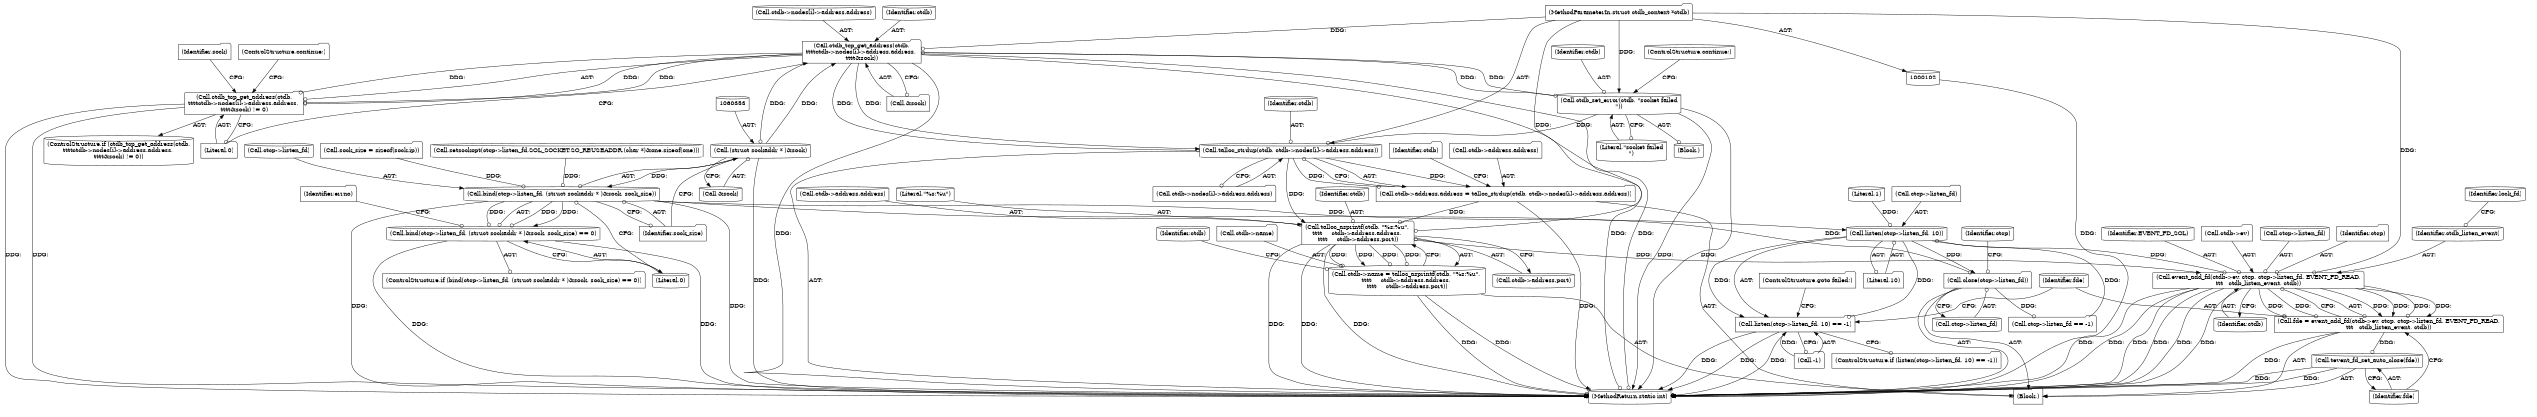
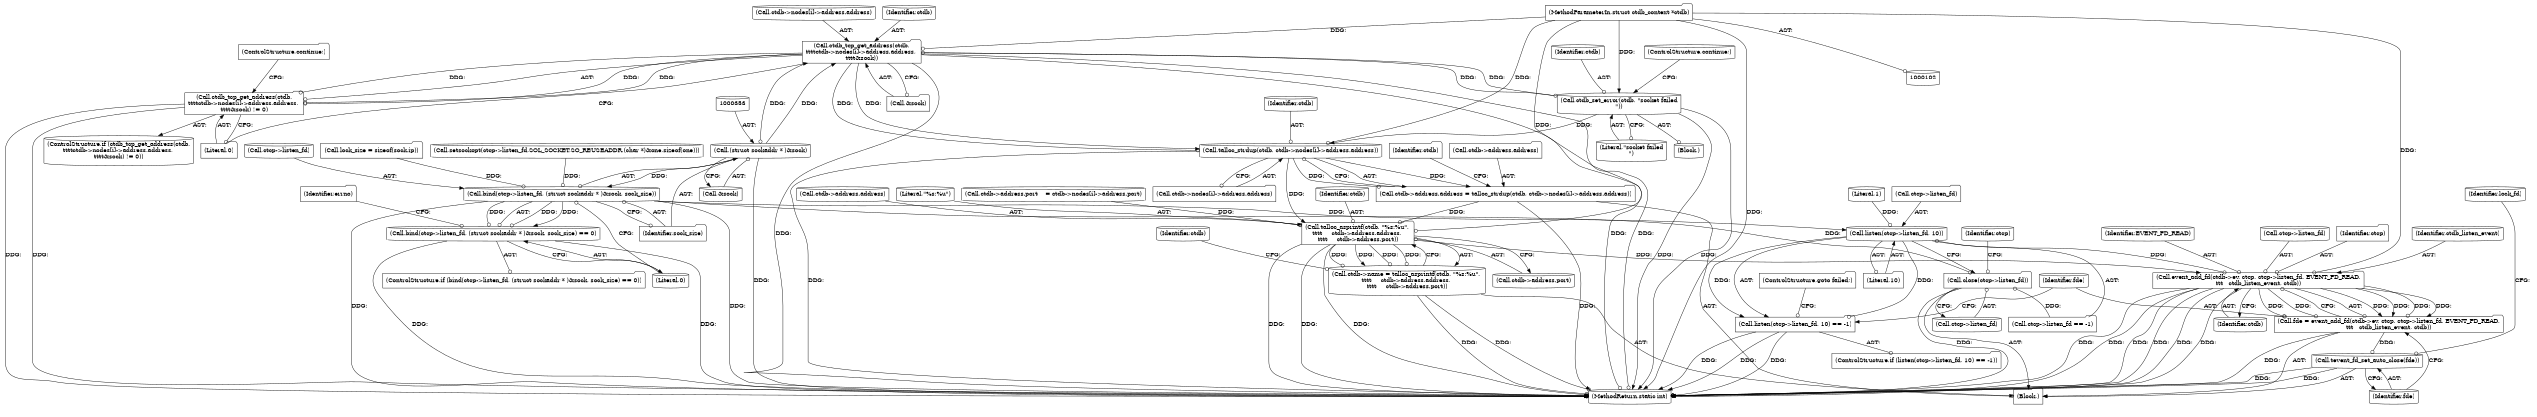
edge "(MethodParameterIn,struct ctdb_context *ctdb)" -> "1000102": arrowhead normal -> odot
node "(Identifier,sock)": removed
edge "(MethodParameterIn,struct ctdb_context *ctdb)" -> "(Call,talloc_strdup(ctdb, ctdb->nodes[i]->address.address))": label "AST: " -> "DDG: "
node "1060353": label "1060353" -> "1000353"
node "(Call,sock_size = sizeof(sock.ip))": label "(Call,sock_size = sizeof(sock.ip))" -> "(Call,lock_size = sizeof(sock.ip))"
edge "(Identifier,sock_size)" -> "(Call,(struct sockaddr * )&sock)": label "CFG: " -> "AST: "
node "(Call,ctdb->address.port    = ctdb->nodes[i]->address.port)": added
edge "(Identifier,lock_fd)" -> "(Identifier,ctdb_listen_event)": now "(Identifier,lock_fd)" -> "(Call,tevent_fd_set_auto_close(fde))"
node "(Call,ctdb->name)": removed
node "(Identifier,EVENT_FD_SOL)": label "(Identifier,EVENT_FD_SOL)" -> "(Identifier,EVENT_FD_READ)"
node "(Call,ctdb->ev)": removed
edge "(Call,listen(ctcp->listen_fd, 10))" -> "(Call,close(ctcp->listen_fd))": label "DDG: " -> "CFG: "
edge "(Literal,10)" -> "(Call,listen(ctcp->listen_fd, 10))": arrowhead odot -> normal
edge "(Call,talloc_strdup(ctdb, ctdb->nodes[i]->address.address))" -> "(MethodReturn,static int)": label "AST: " -> "DDG: "
edge "(Call,ctcp->listen_fd == -1)" -> "(Call,listen(ctcp->listen_fd, 10))": label "DDG: " -> "AST: "
edge "(ControlStructure,goto failed;)" -> "(Call,listen(ctcp->listen_fd, 10) == -1)": arrowhead normal -> odot
edge "(Call,close(ctcp->listen_fd))" -> "(Call,ctcp->listen_fd == -1)": reversed
edge "1000102" -> "(MethodReturn,static int)": now "(MethodParameterIn,struct ctdb_context *ctdb)" -> "(MethodReturn,static int)"
edge "(Call,listen(ctcp->listen_fd, 10) == -1)" -> "(ControlStructure,if (listen(ctcp->listen_fd, 10) == -1))": label "CFG: " -> "AST: "
edge "(Call,close(ctcp->listen_fd))" -> "(MethodReturn,static int)": label "AST: " -> "DDG: "
node "(Call,-1)": removed
